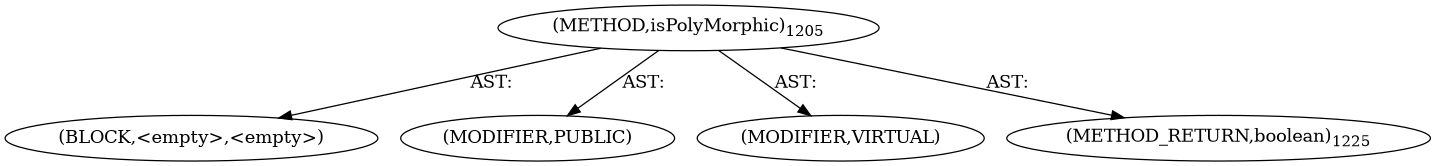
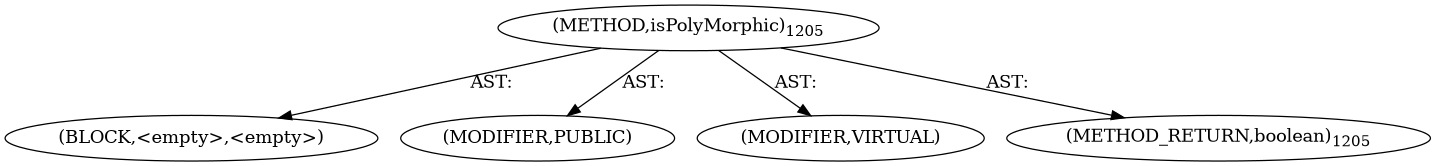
node "(METHOD_RETURN,boolean)": text "1225" -> "1205"
